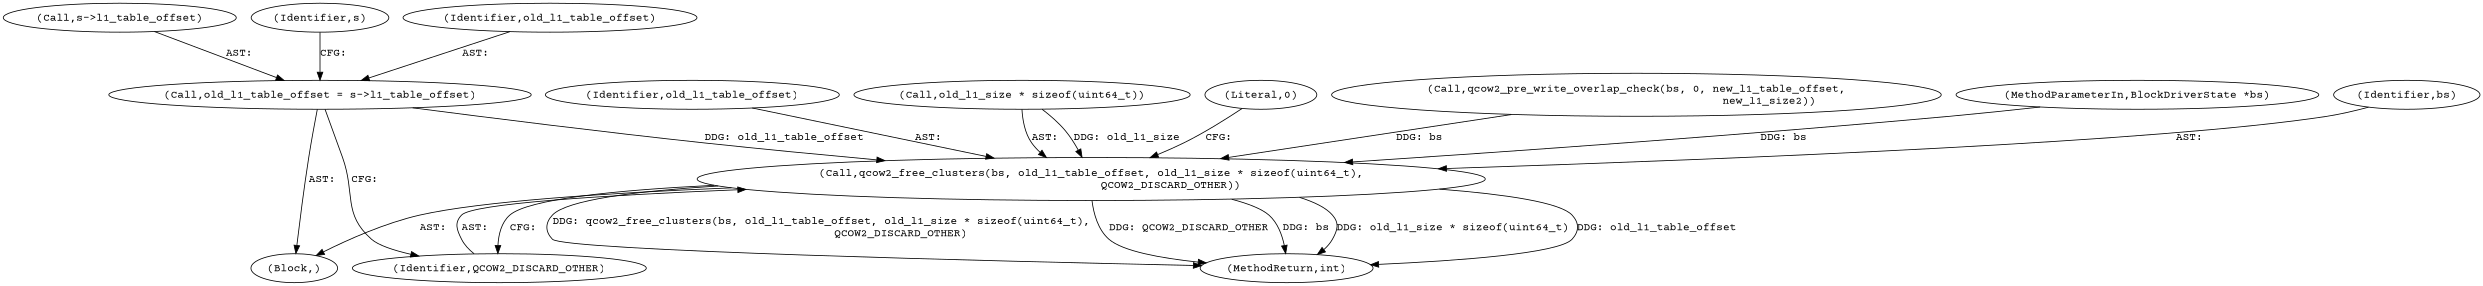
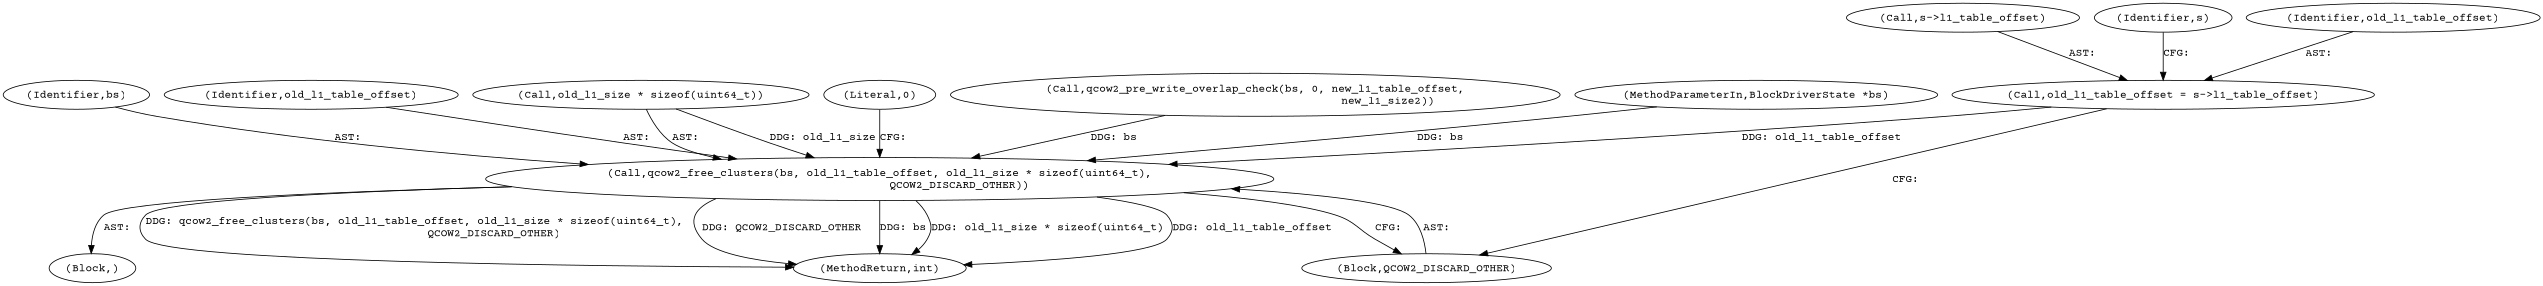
edge "(Call,old_l1_table_offset = s->l1_table_offset)" -> "(Block,)": removed, label "AST:"
node "(Identifier,QCOW2_DISCARD_OTHER)": label "(Identifier,QCOW2_DISCARD_OTHER)" -> "(Block,QCOW2_DISCARD_OTHER)"
